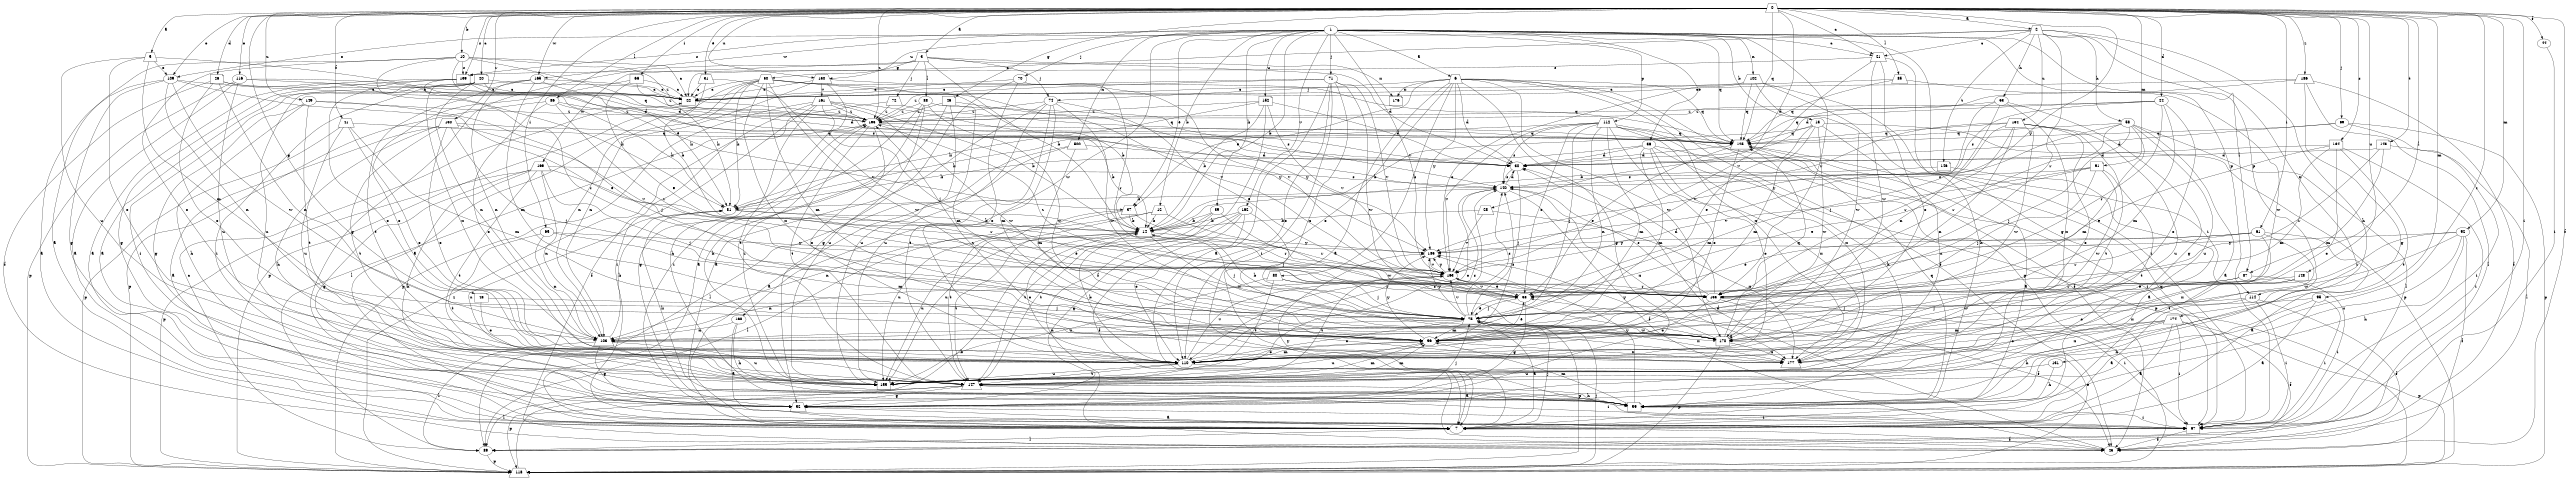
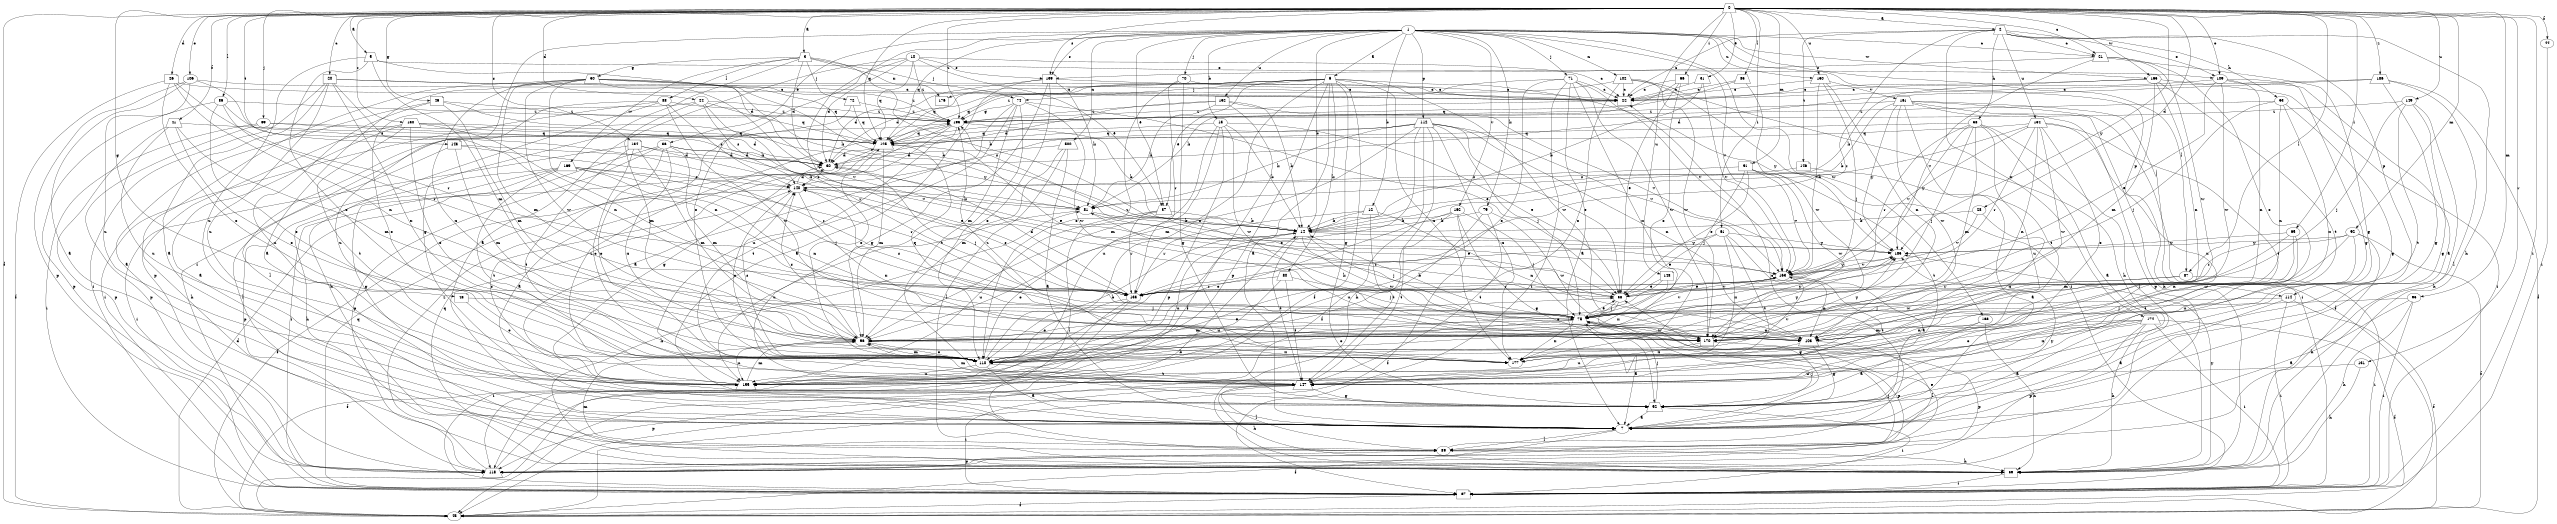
edge "0" -> "10": removed, label "b"
node "116": label "116" -> "106"
edge "74" -> "193": label "z" -> "g"
edge "102" -> "163": now "102" -> "110"
node "39": label "39" -> "79"
node "28": shape trapezium -> ellipse
node "177": shape trapezium -> ellipse
node "155": shape note -> trapezium
edge "89" -> "59": added, label "h"
